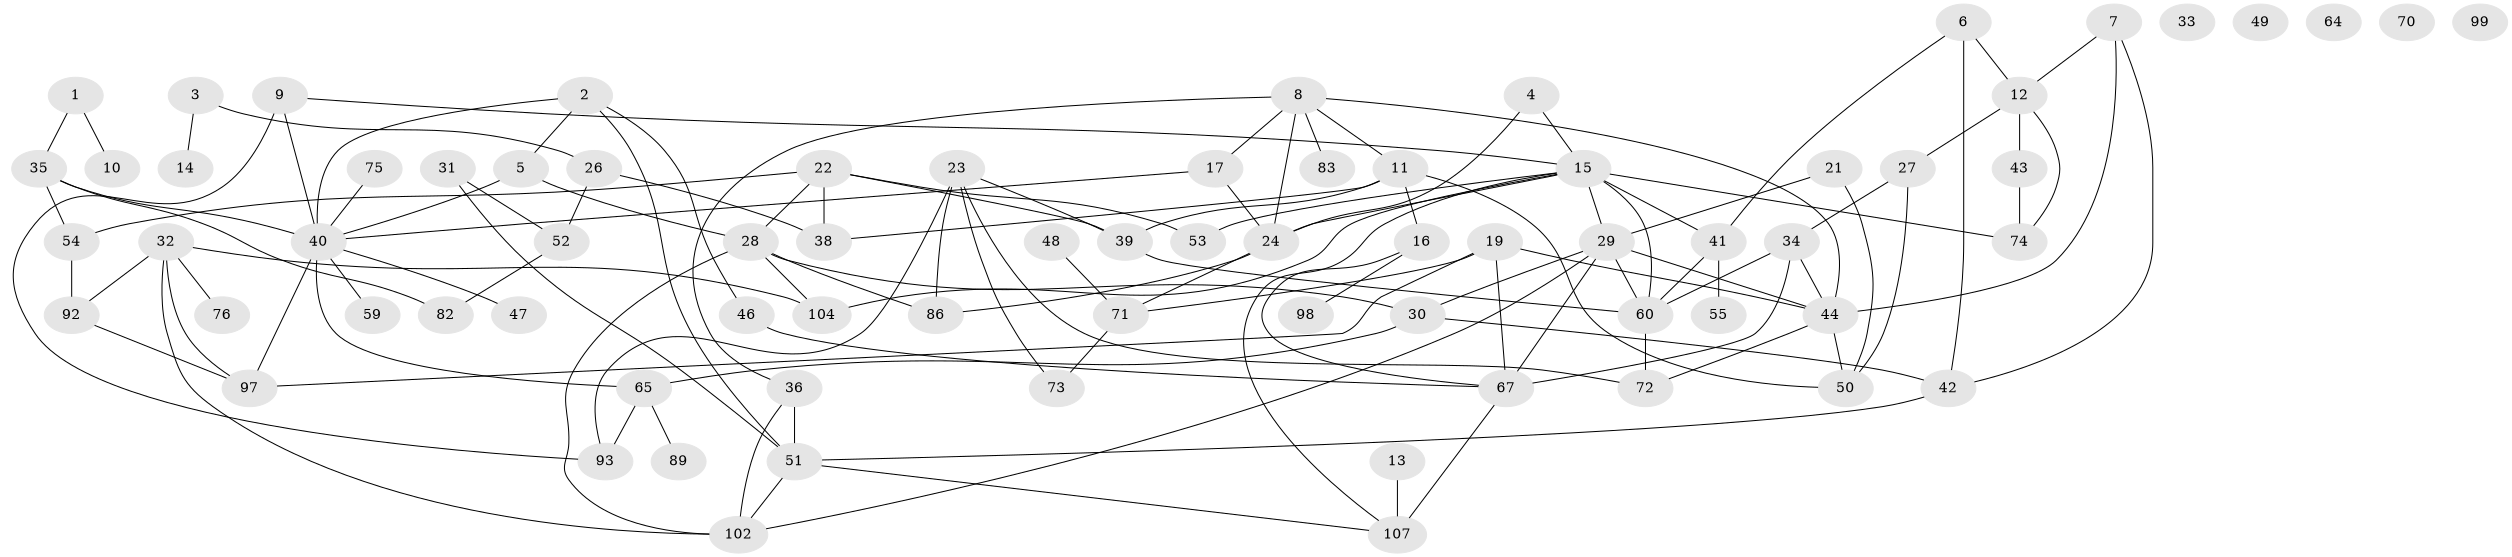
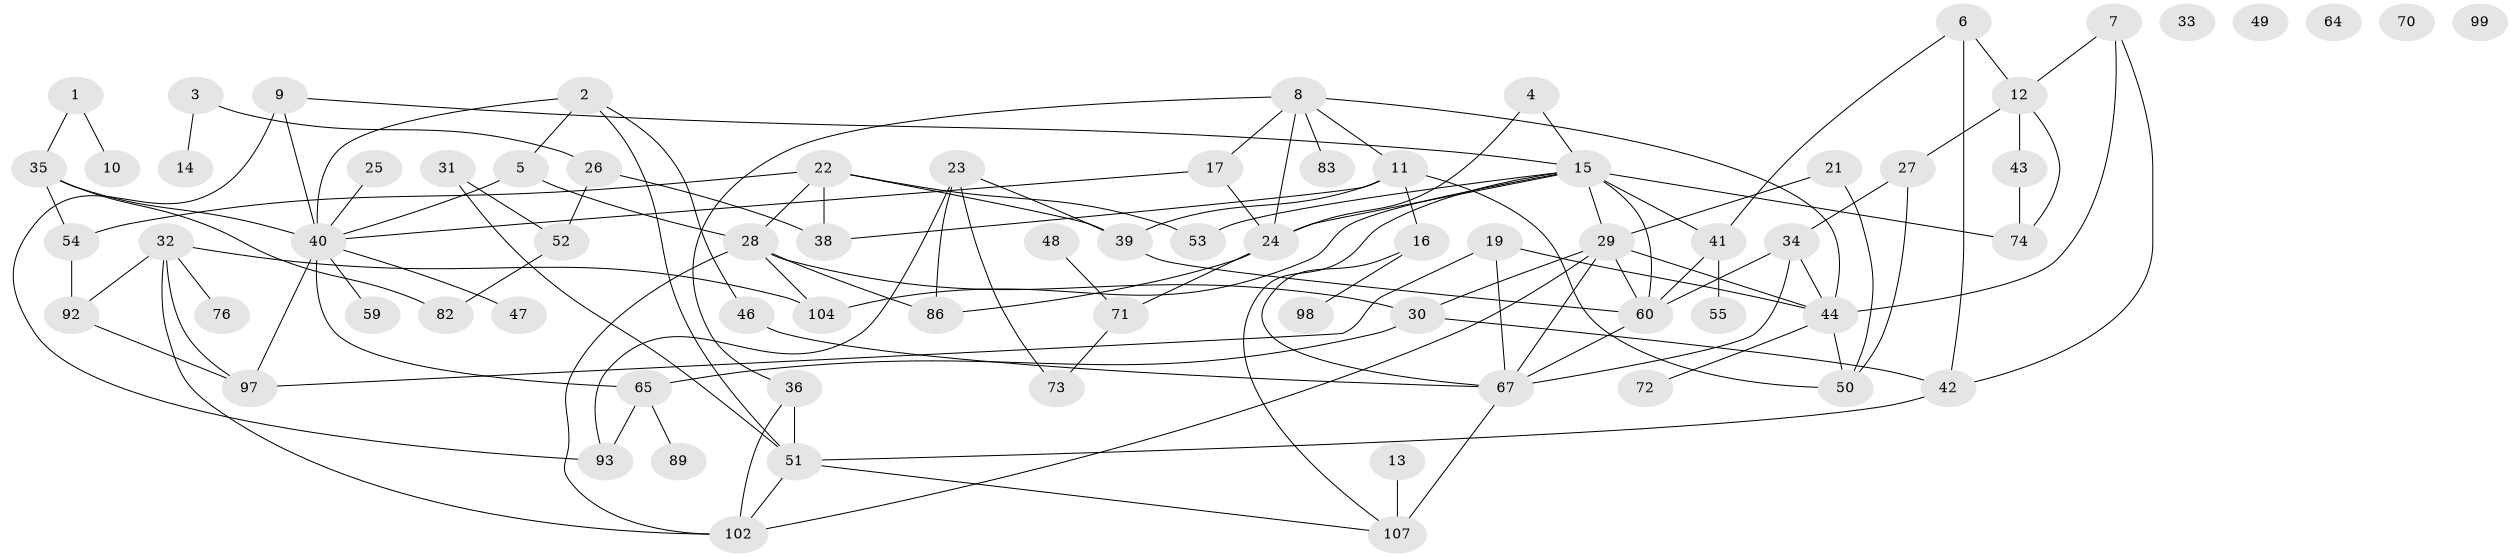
node "75": label "75" -> "25"
edge "19" -- "71": removed
edge "60" -- "72": now "60" -- "67"
edge "23" -- "72": removed
